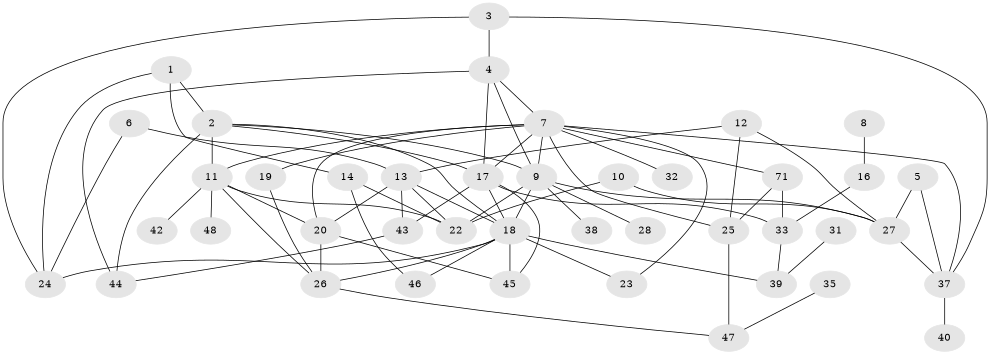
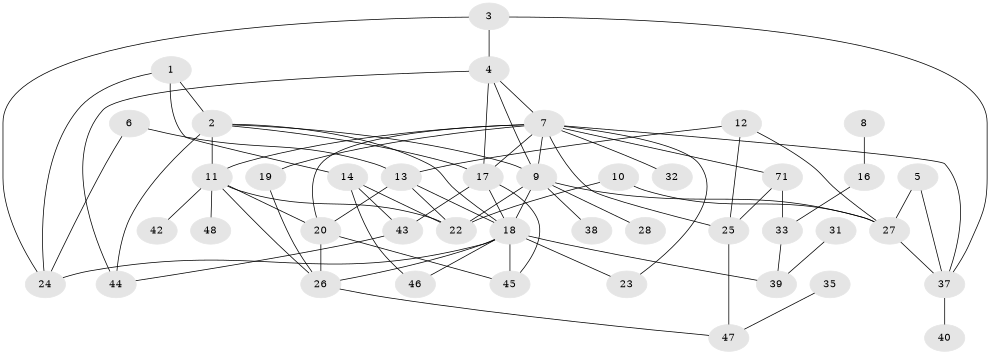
edge "13" -- "43": now "14" -- "43"
edge "17" -- "33": removed
